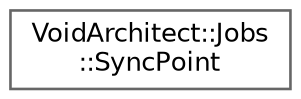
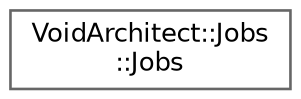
node "VoidArchitect::Jobs ::SyncPoint": label "VoidArchitect::Jobs ::SyncPoint" -> "VoidArchitect::Jobs ::Jobs"
